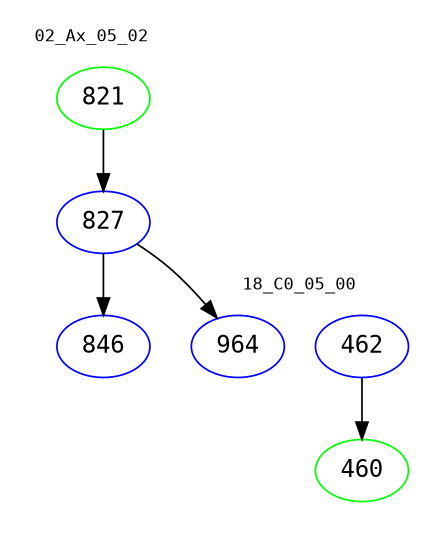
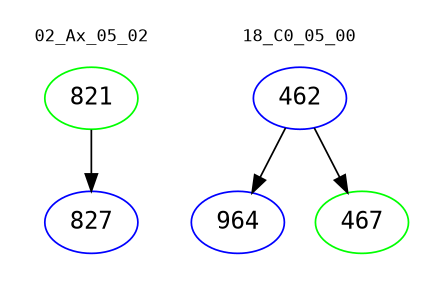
edge "827" -> "964": now "462" -> "964"
node "846": removed
node "460": label "460" -> "467"
